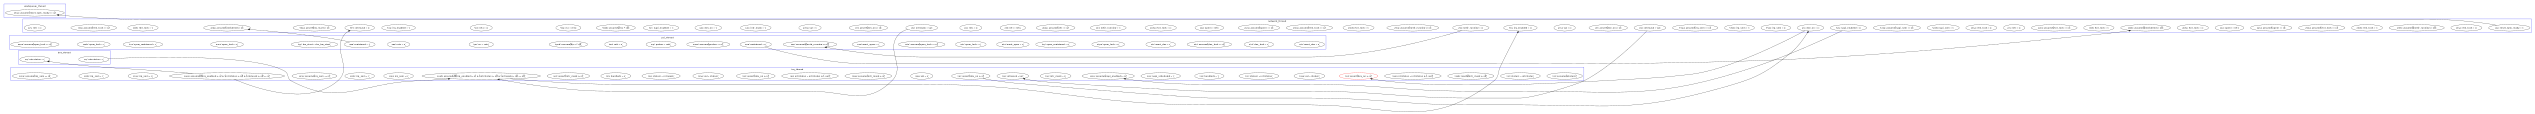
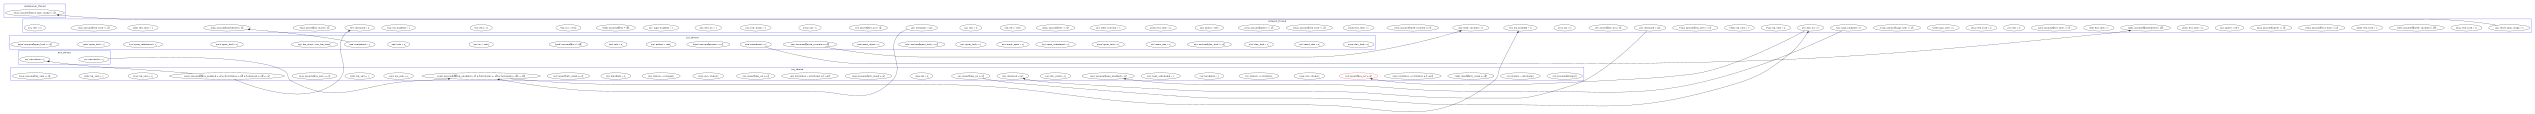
node "250a: dev_lock = 0;": added
edge "292: netif_running = 0;" -> "399: assume(!(netif_running != 0));": reversed
